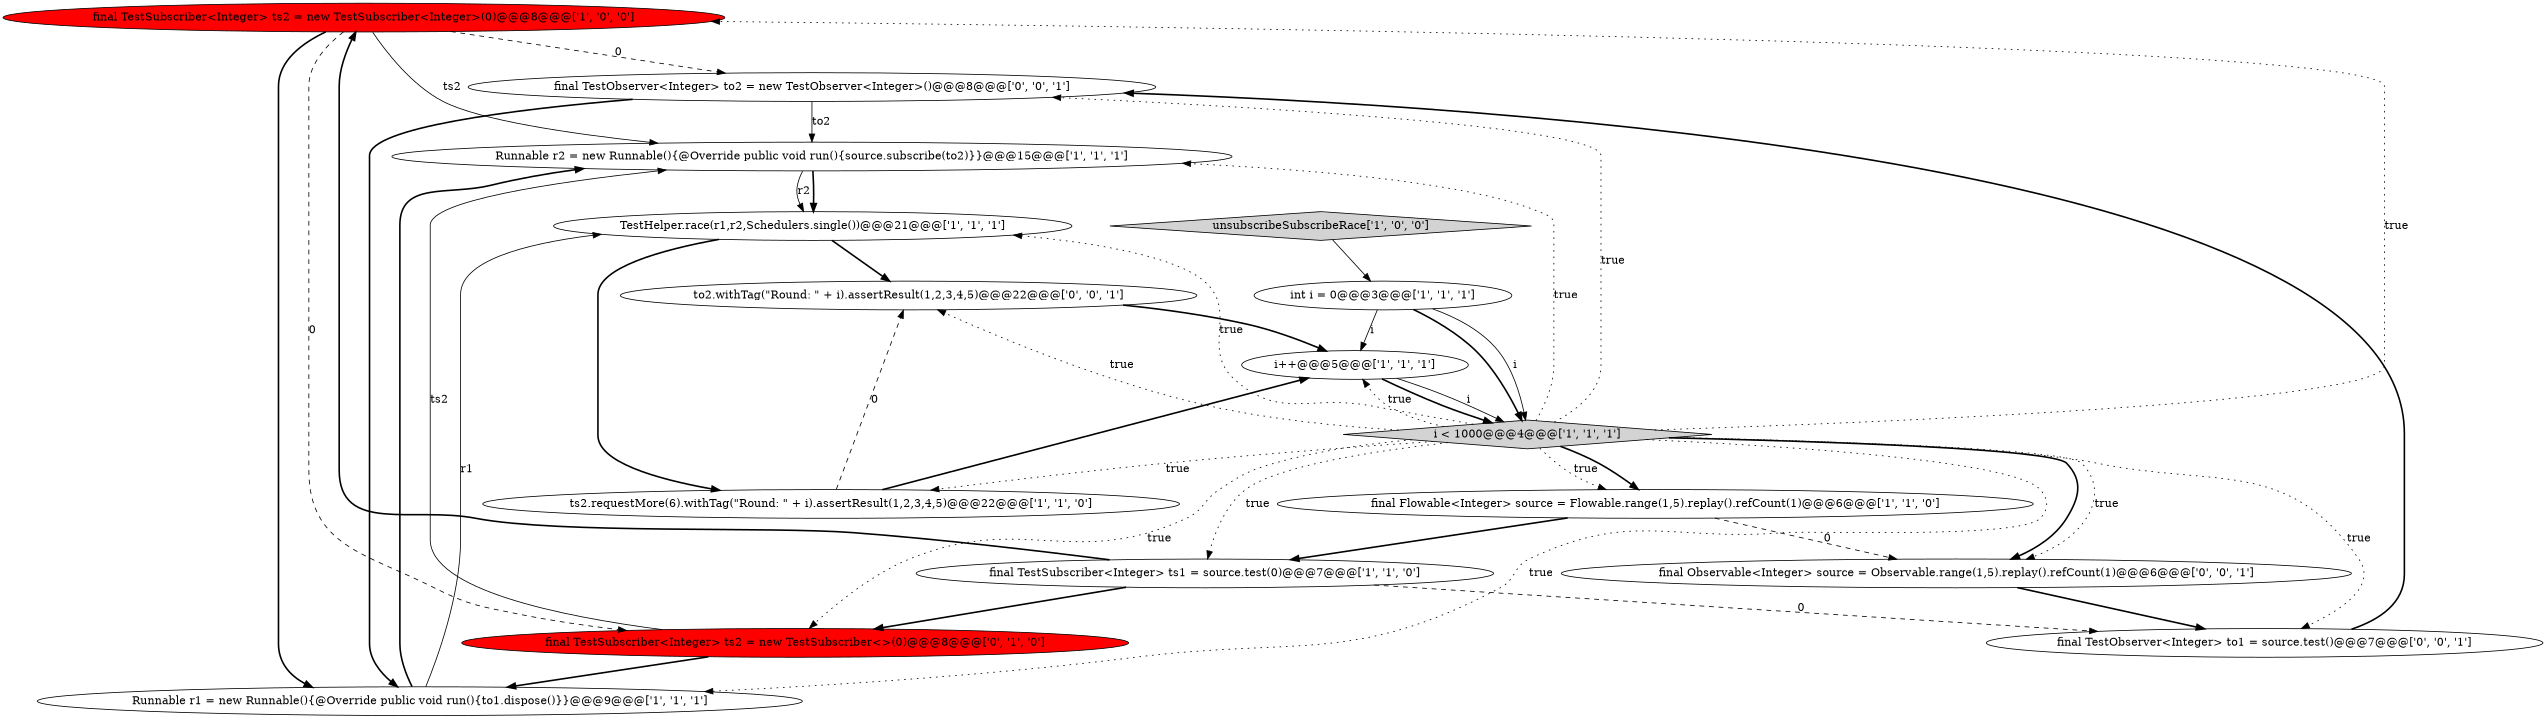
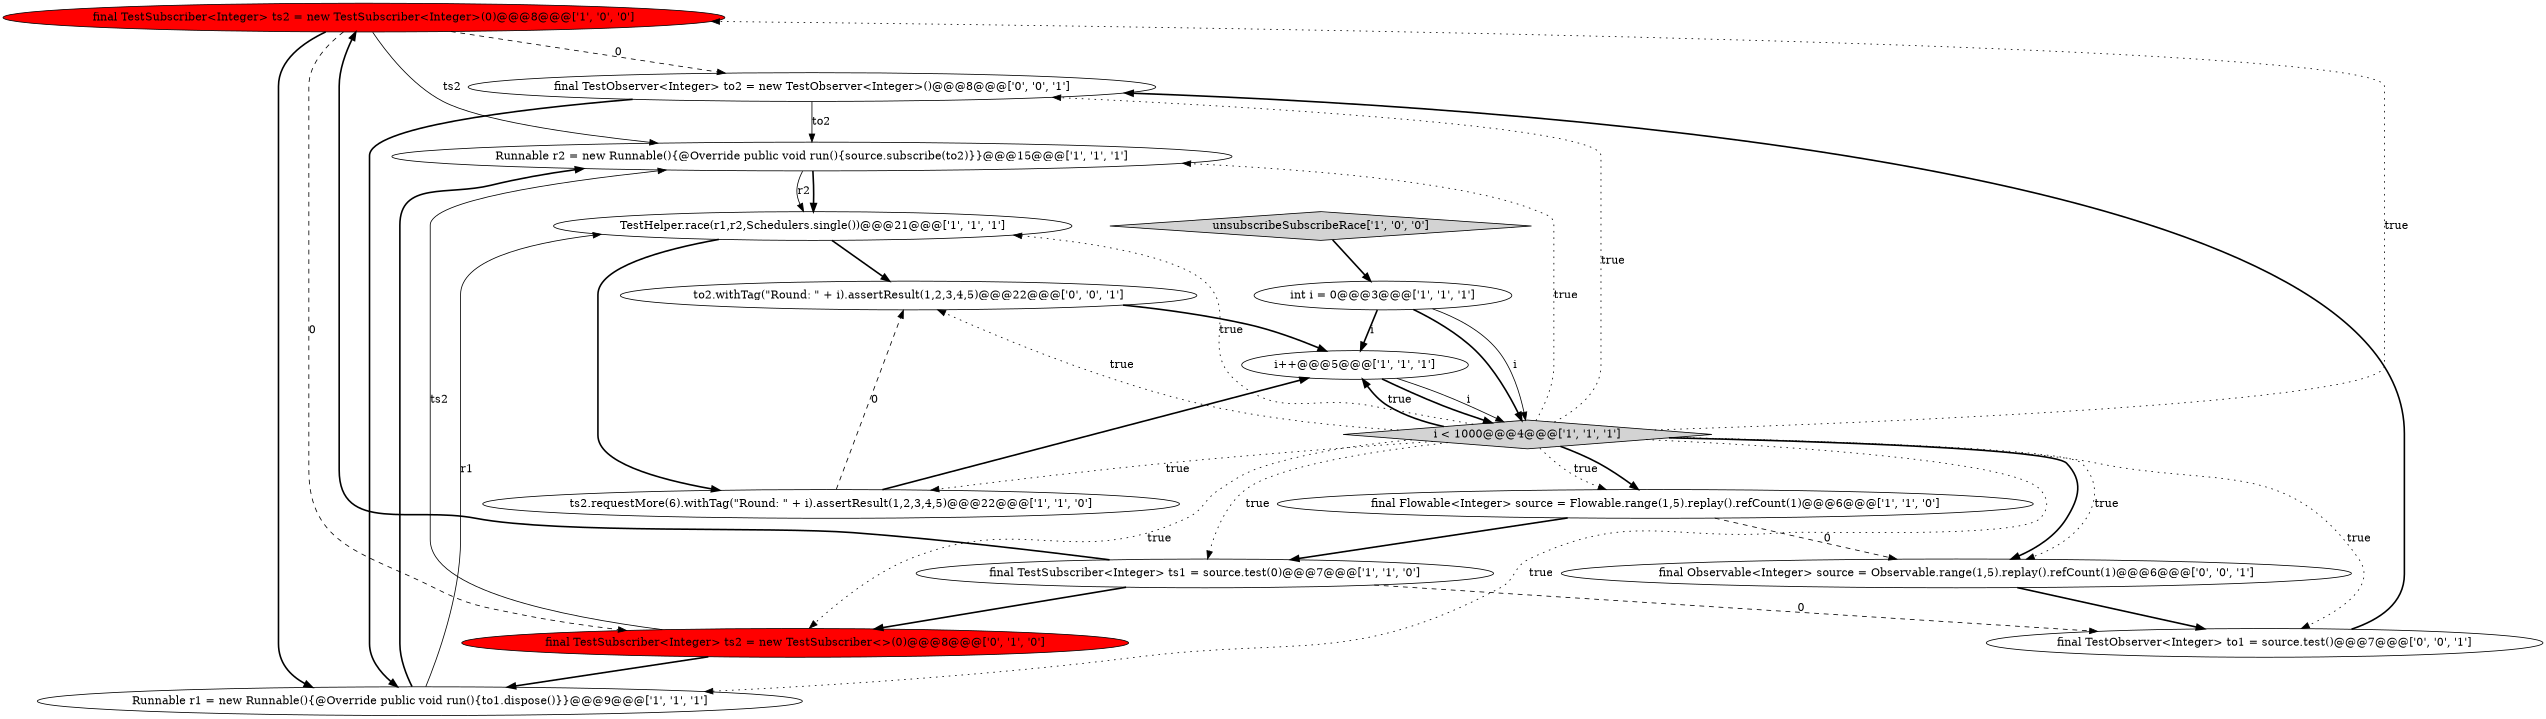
edge "unsubscribeSubscribeRace['1', '0', '0']" -> "int i = 0@@@3@@@['1', '1', '1']": style solid -> bold
edge "int i = 0@@@3@@@['1', '1', '1']" -> "i++@@@5@@@['1', '1', '1']": style solid -> bold
edge "i < 1000@@@4@@@['1', '1', '1']" -> "i++@@@5@@@['1', '1', '1']": style dotted -> bold
